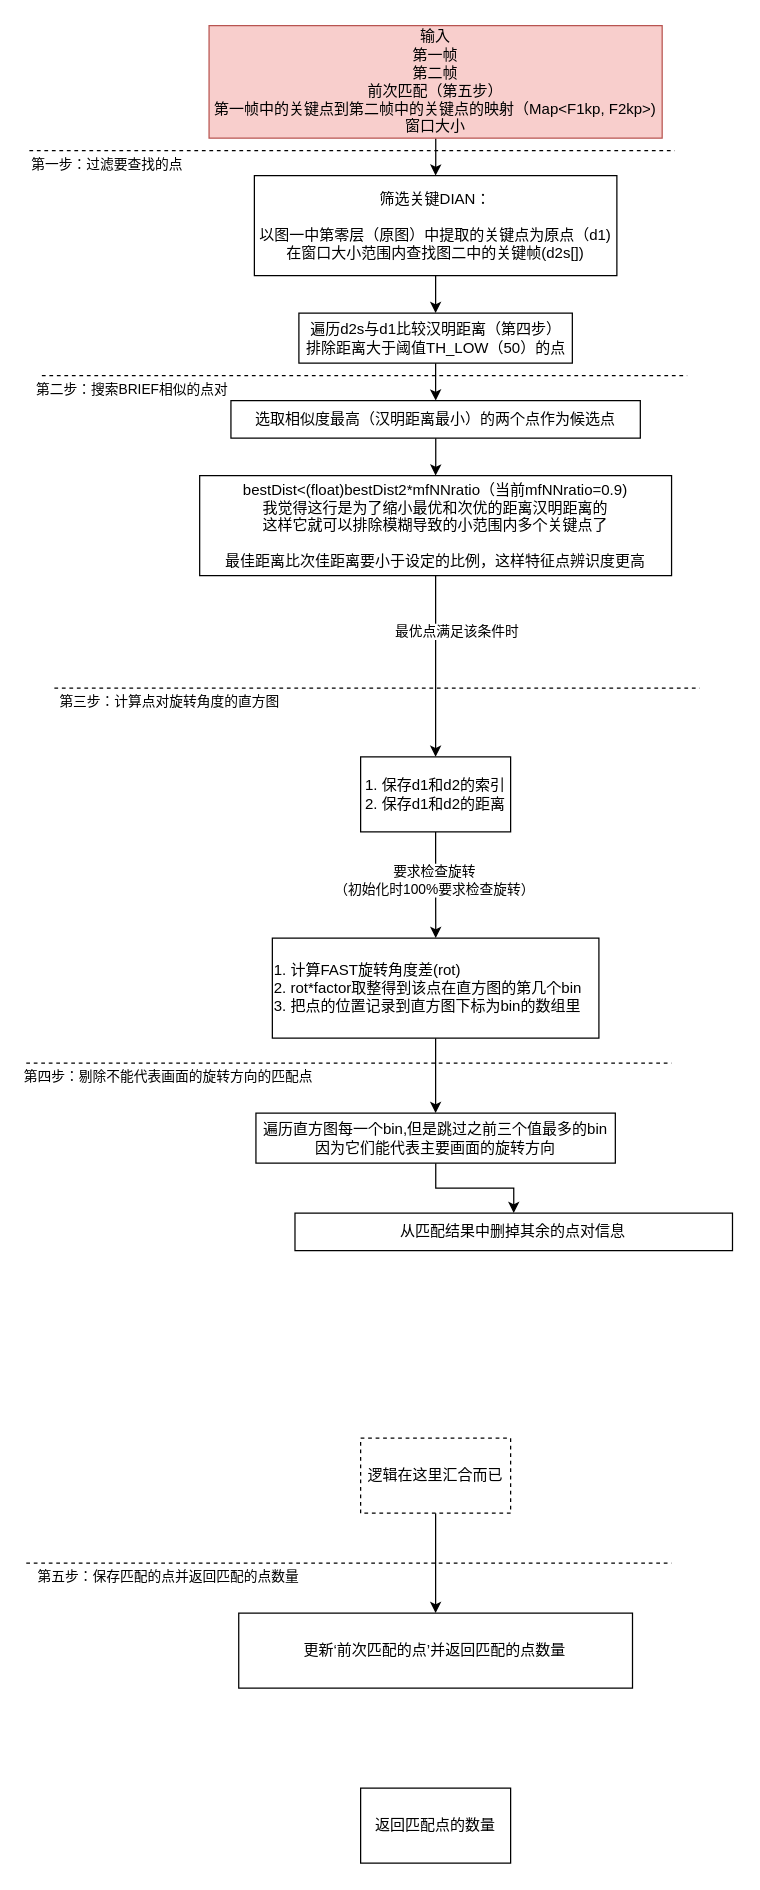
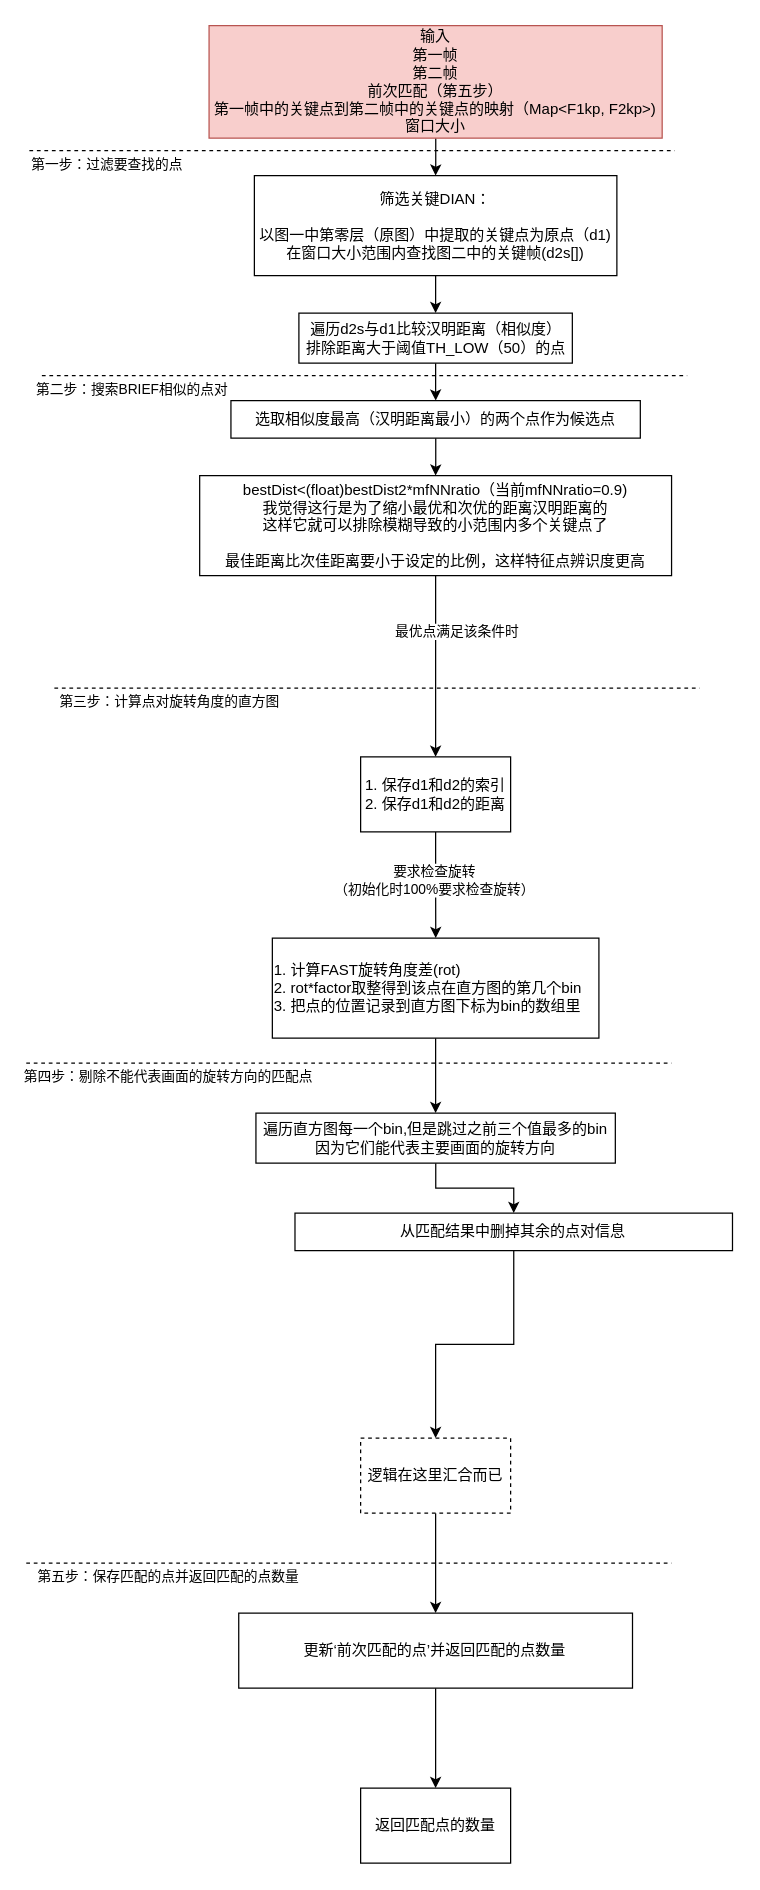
node "遍历d2s与d1比较汉明距离（第四步） 排除距离大于阈值TH_LOW（50）的点": label "遍历d2s与d1比较汉明距离（第四步） 排除距离大于阈值TH_LOW（50）的点" -> "遍历d2s与d1比较汉明距离（相似度） 排除距离大于阈值TH_LOW（50）的点"
edge "从匹配结果中删掉其余的点对信息" -> "逻辑在这里汇合而已": added
edge "更新‘前次匹配的点’并返回匹配的点数量" -> "返回匹配点的数量": added
